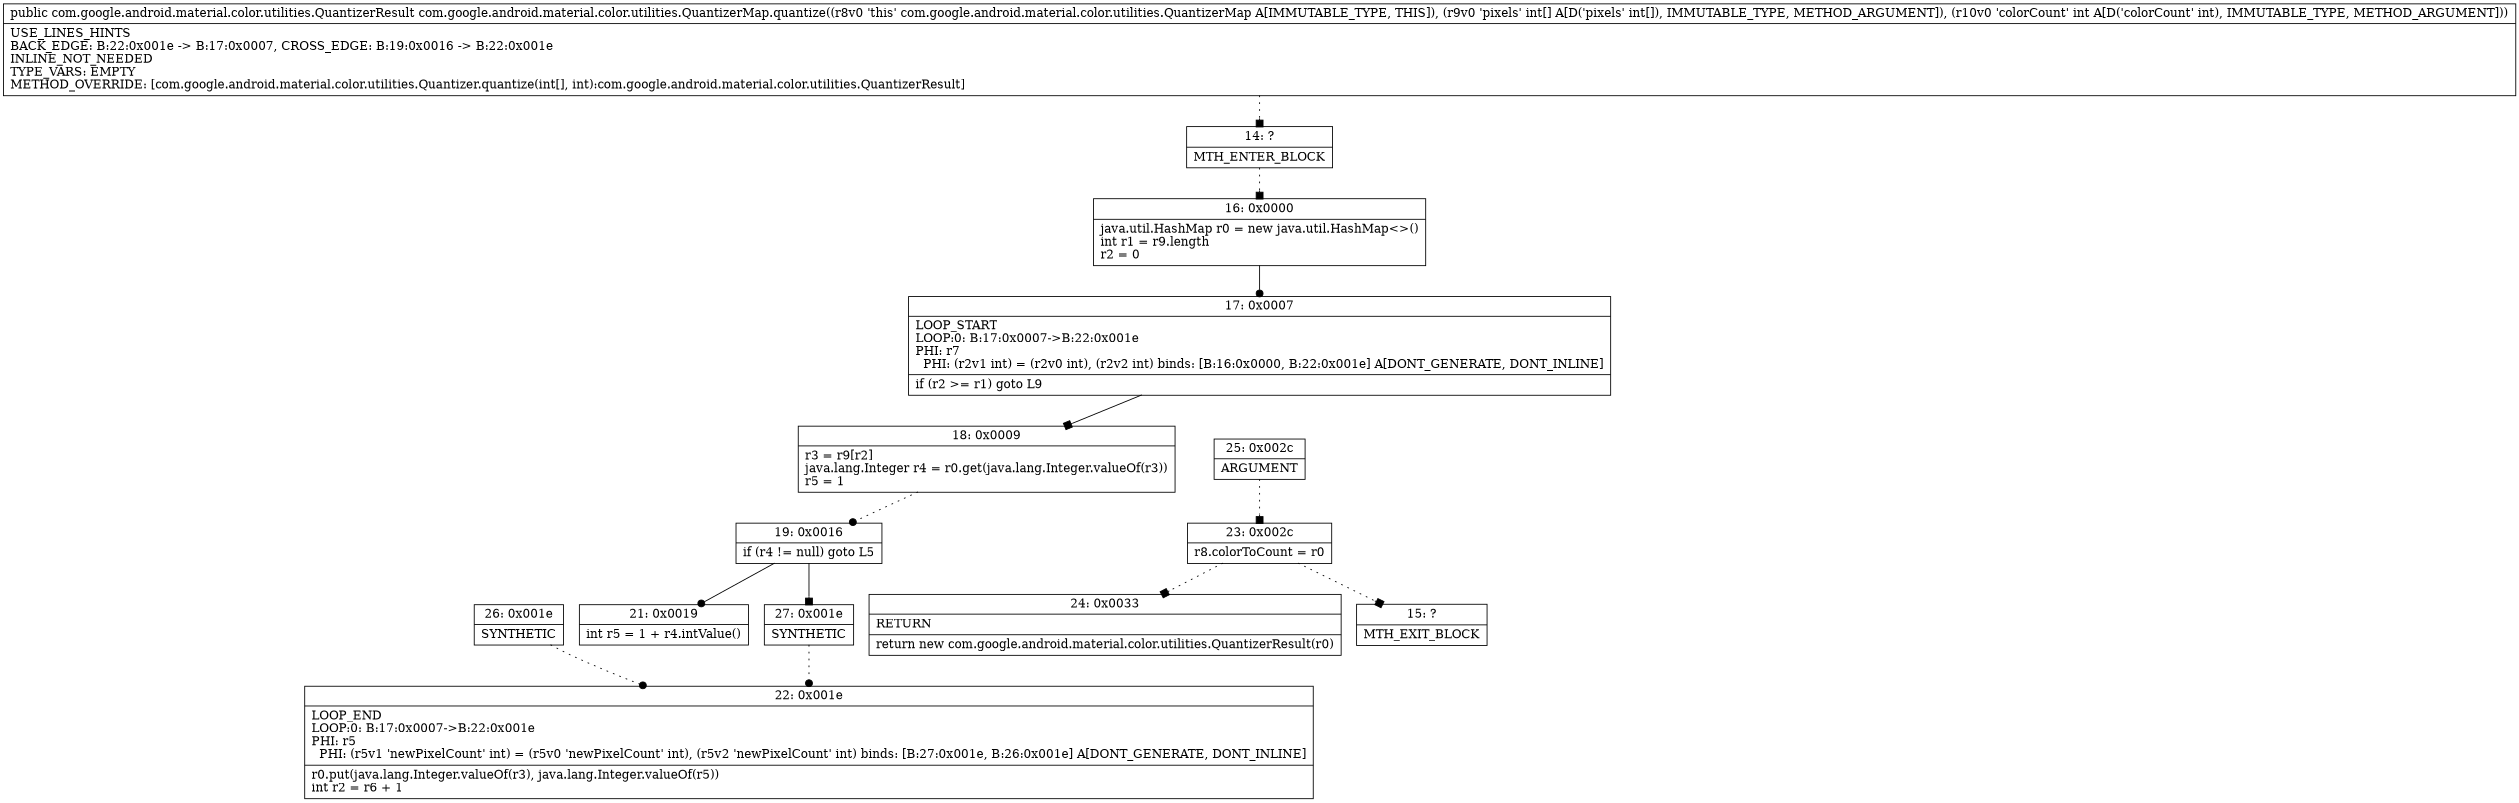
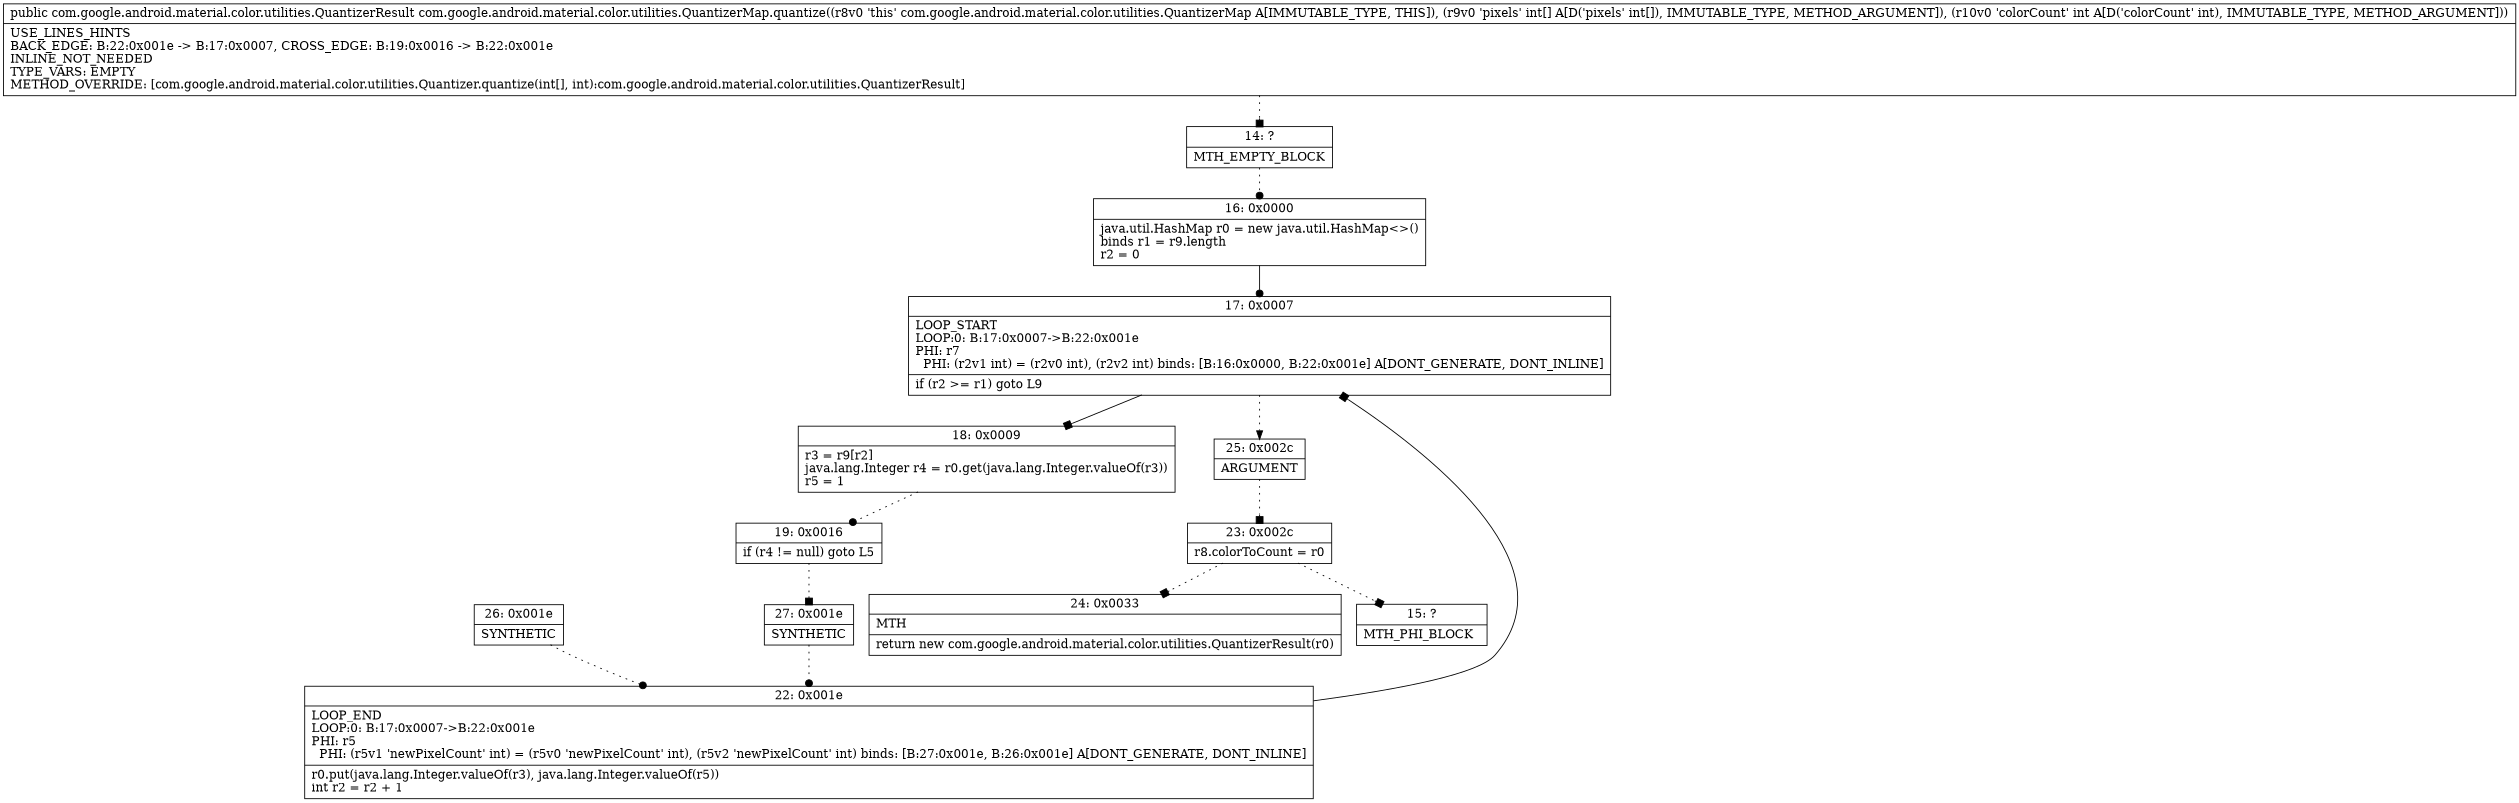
node "14: ?": text "MTH_ENTER_BLOCK" -> "MTH_EMPTY_BLOCK"
edge "14: ?" -> "16: 0x0000": arrowhead box -> dot
node "16: 0x0000": text "int r1 = r9.length" -> "binds r1 = r9.length"
edge "17: 0x0007" -> "25: 0x002c": added
edge "19: 0x0016" -> "27: 0x001e": style solid -> dotted
edge "22: 0x001e" -> "17: 0x0007": added
node "24: 0x0033": text "RETURN" -> "MTH"
node "21: 0x0019": removed
node "15: ?": text "MTH_EXIT_BLOCK" -> "MTH_PHI_BLOCK"
node "22: 0x001e": text "int r2 = r6 + 1" -> "int r2 = r2 + 1"
